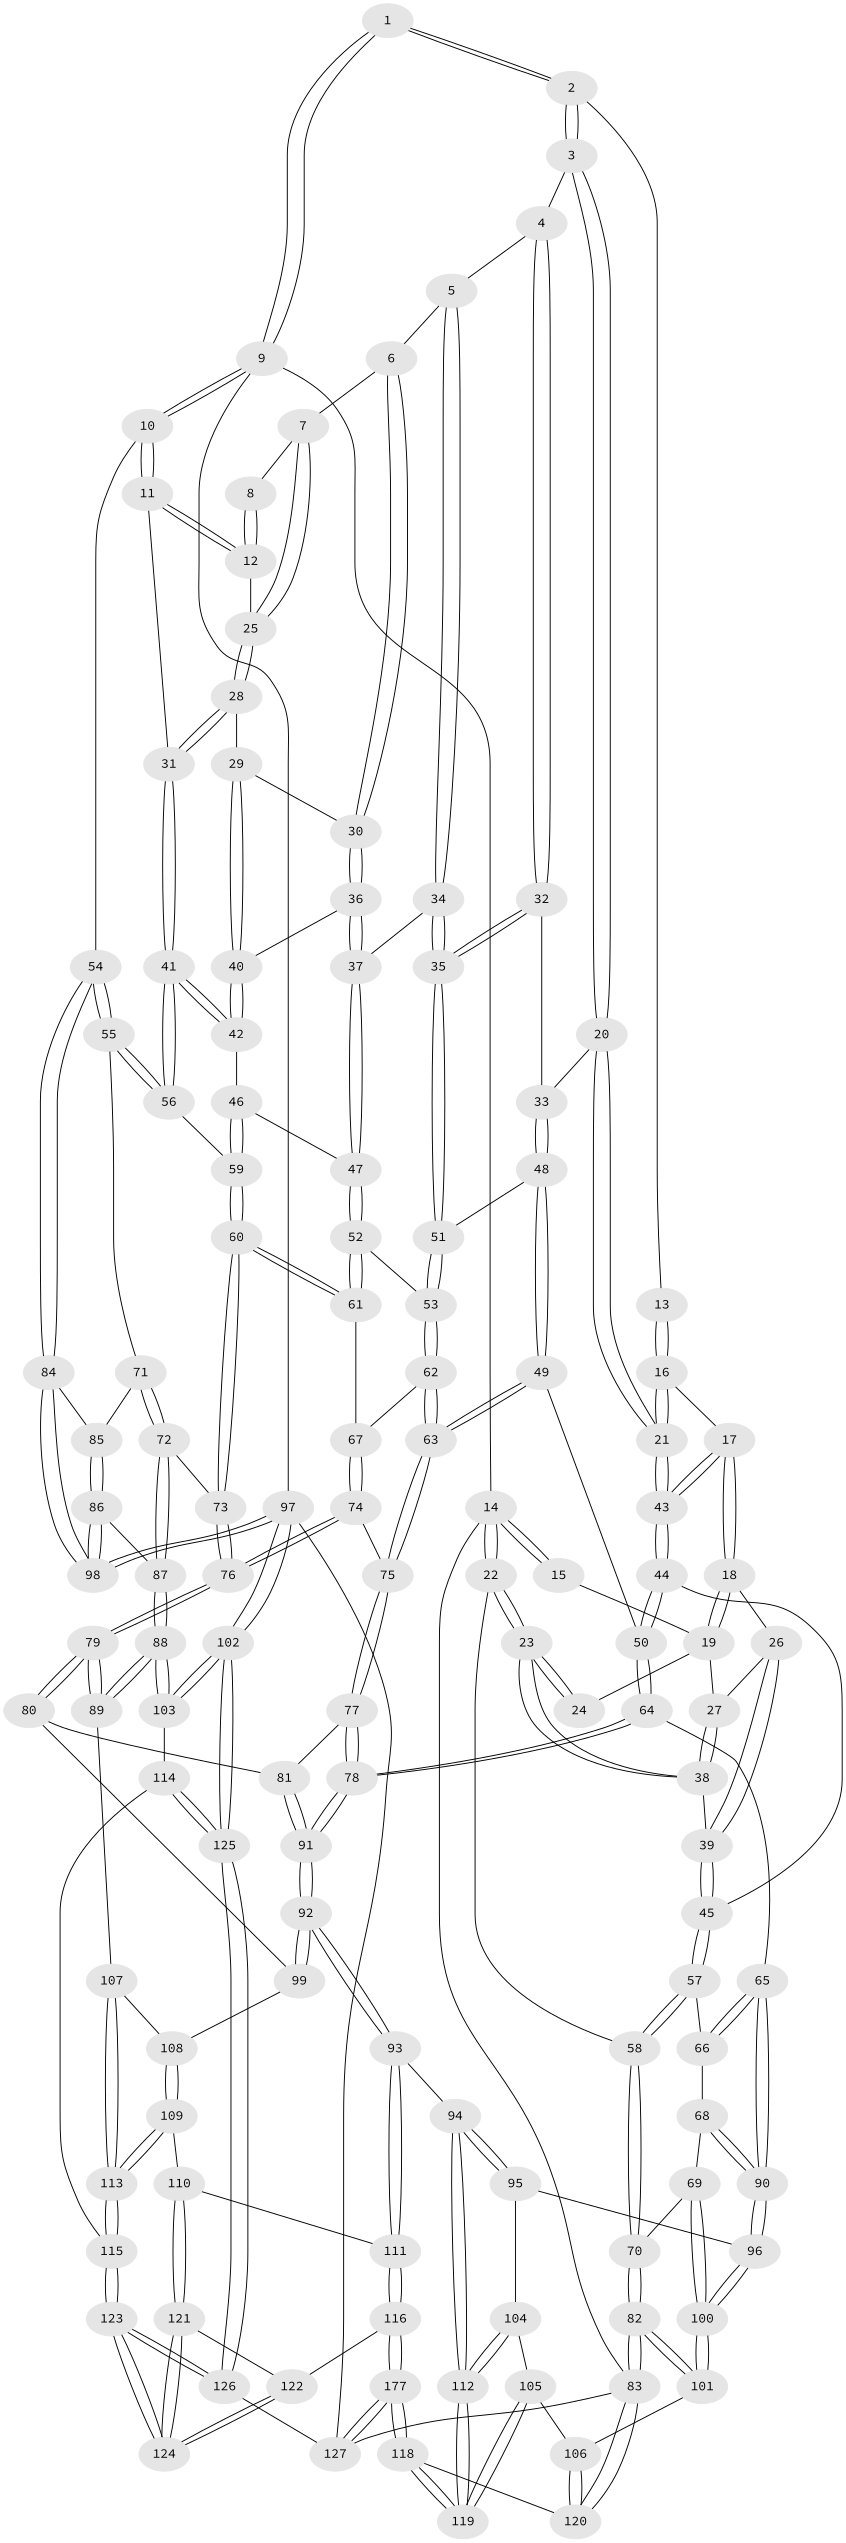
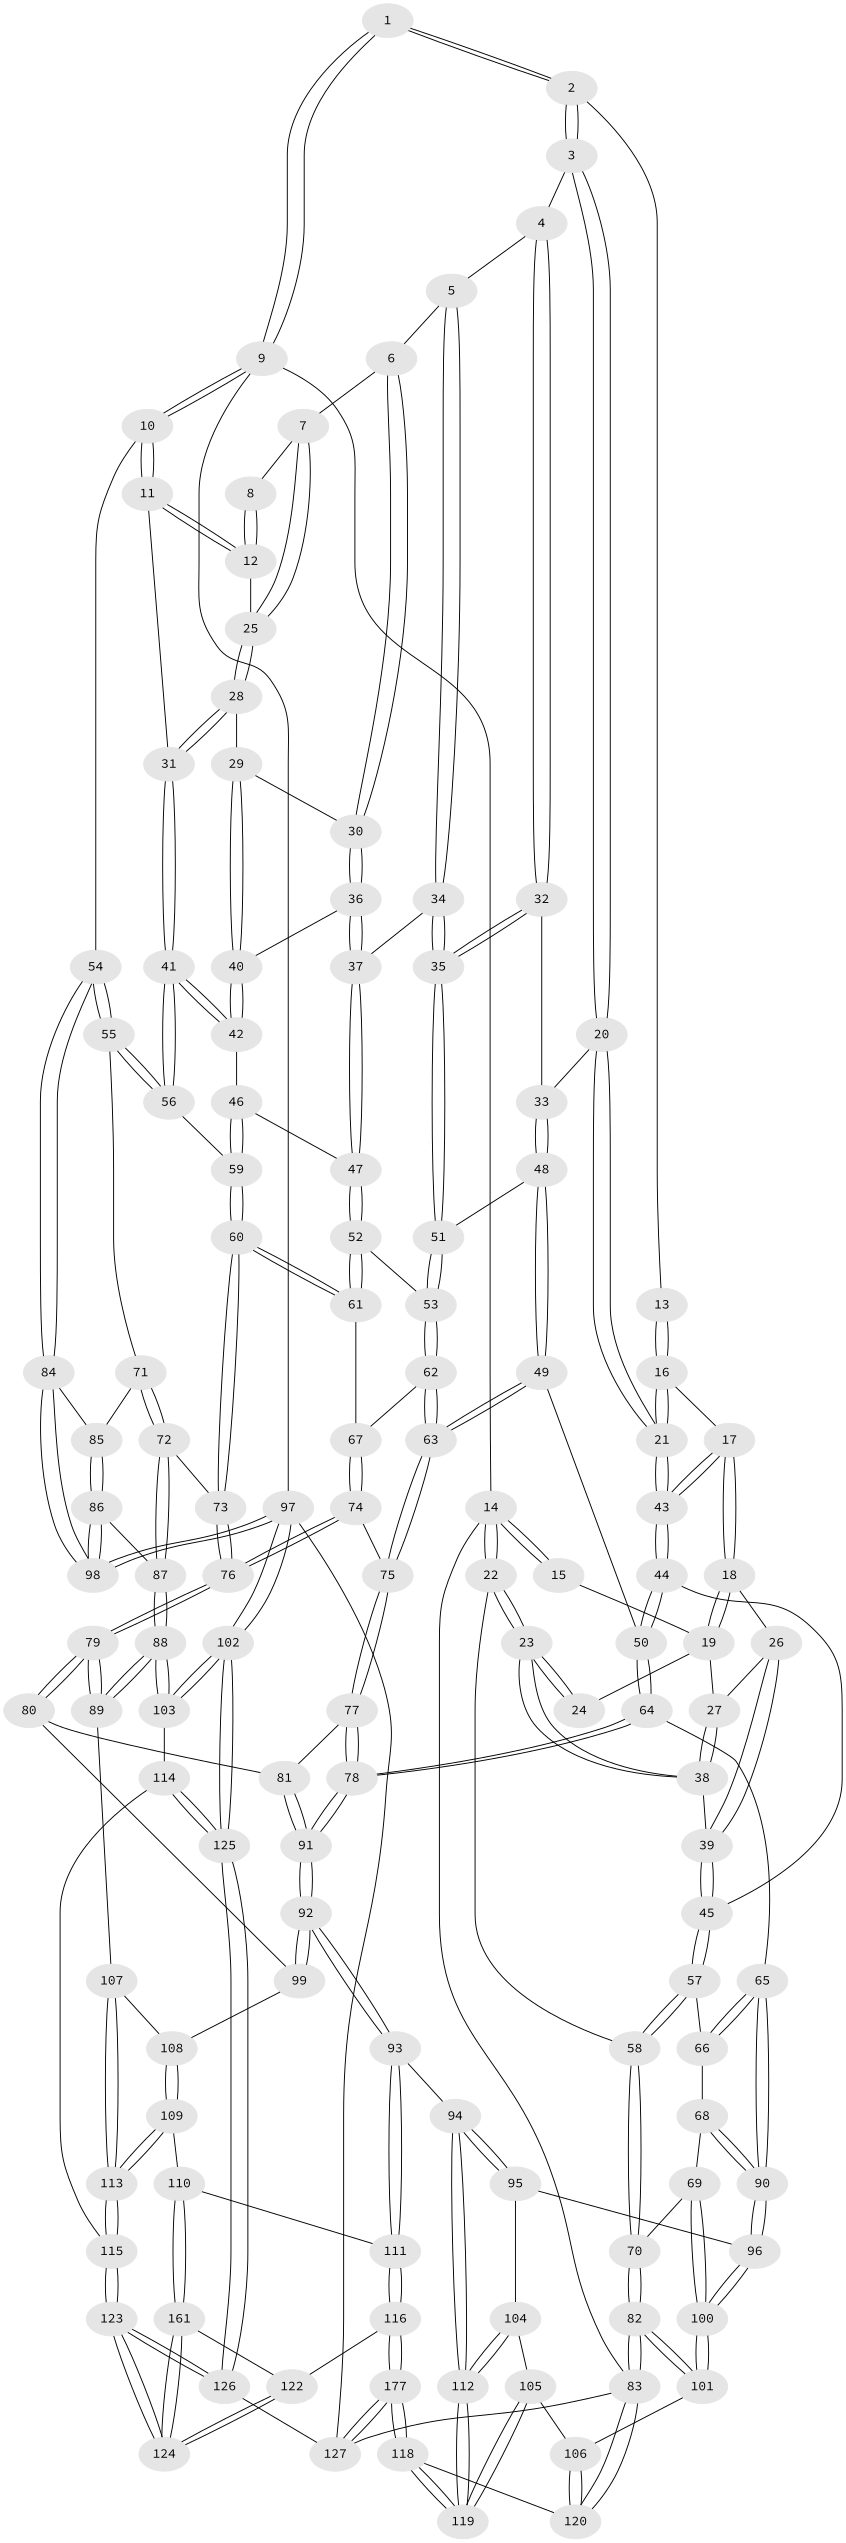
node "121": label "121" -> "161"
